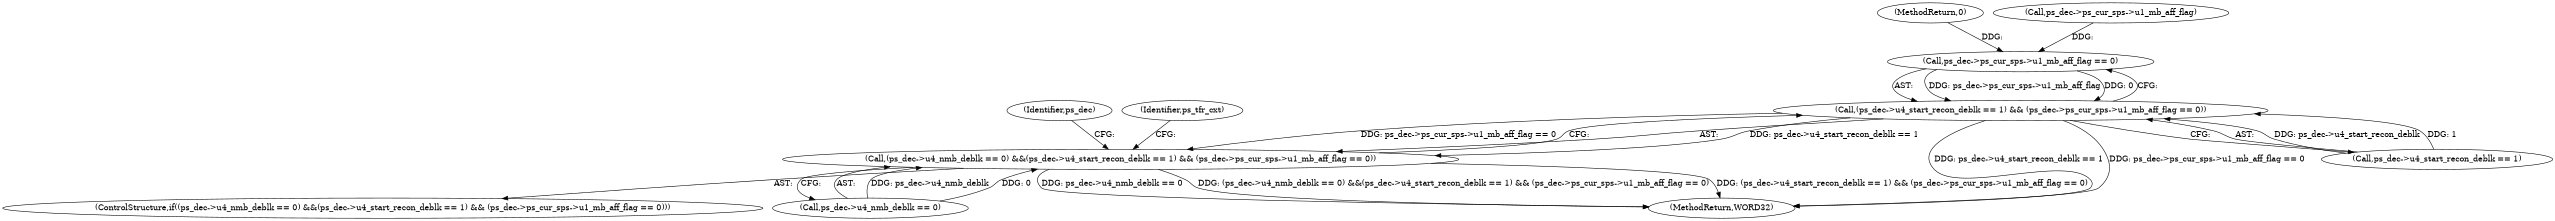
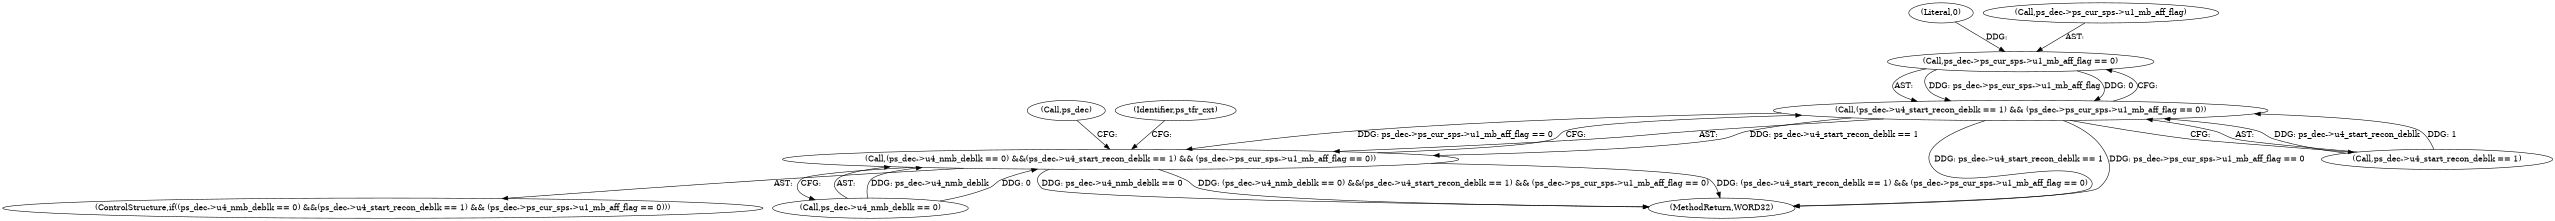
node "(MethodReturn,0)": label "(MethodReturn,0)" -> "(Literal,0)"
edge "(Call,ps_dec->ps_cur_sps->u1_mb_aff_flag)" -> "(Call,ps_dec->ps_cur_sps->u1_mb_aff_flag == 0)": label "DDG: " -> "AST: "
node "(Identifier,ps_dec)": label "(Identifier,ps_dec)" -> "(Call,ps_dec)"
